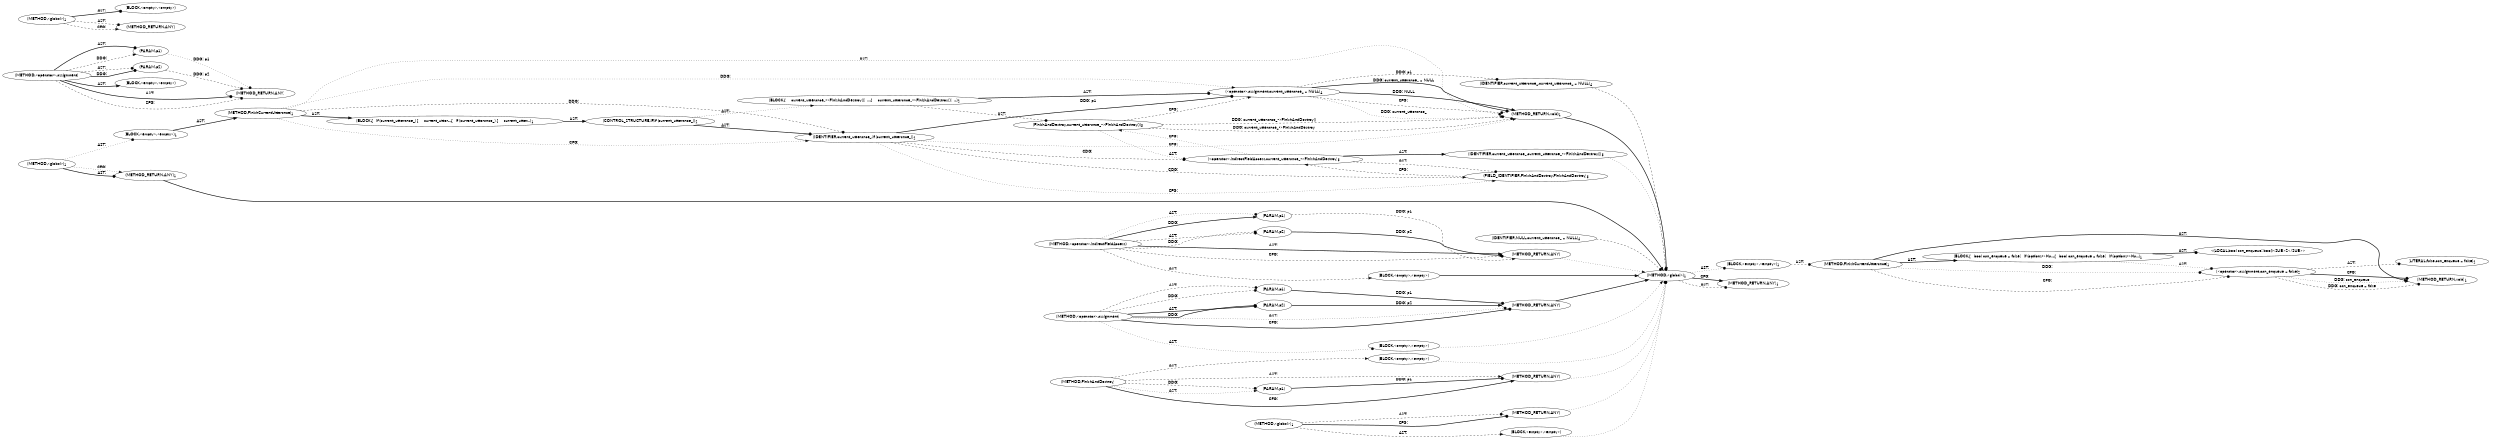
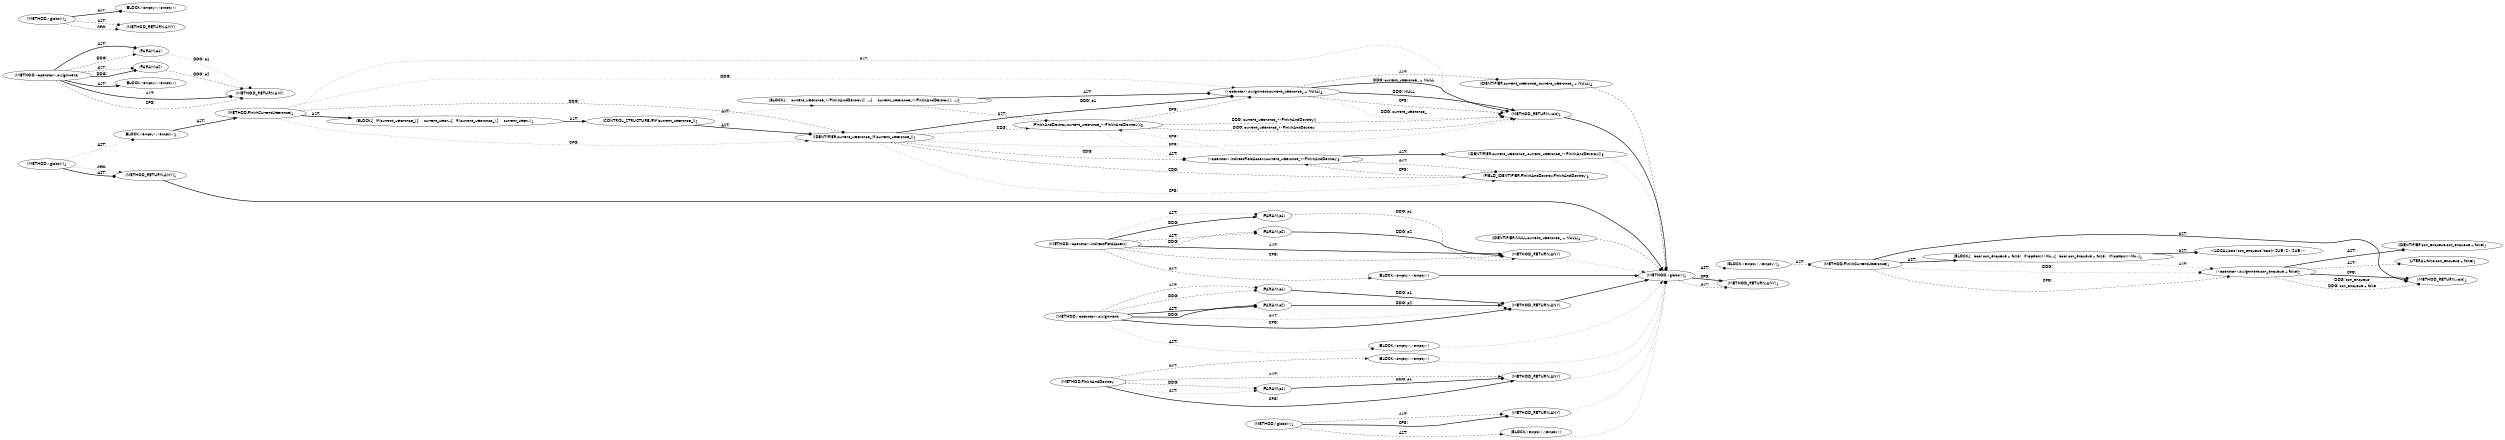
edge "(<operator>.assignment,current_utterance_ = NULL)" -> "(IDENTIFIER,current_utterance_,current_utterance_ = NULL)": label "DDG: p1" -> "AST: "
edge "(FinishAndDestroy,current_utterance_->FinishAndDestroy())" -> "(<operator>.assignment,current_utterance_ = NULL)": arrowhead normal -> dot
edge "(IDENTIFIER,current_utterance_,if (current_utterance_))" -> "(FinishAndDestroy,current_utterance_->FinishAndDestroy())": added, label "CDG:"
node "(IDENTIFIER,can_enqueue,can_enqueue = false)": added
